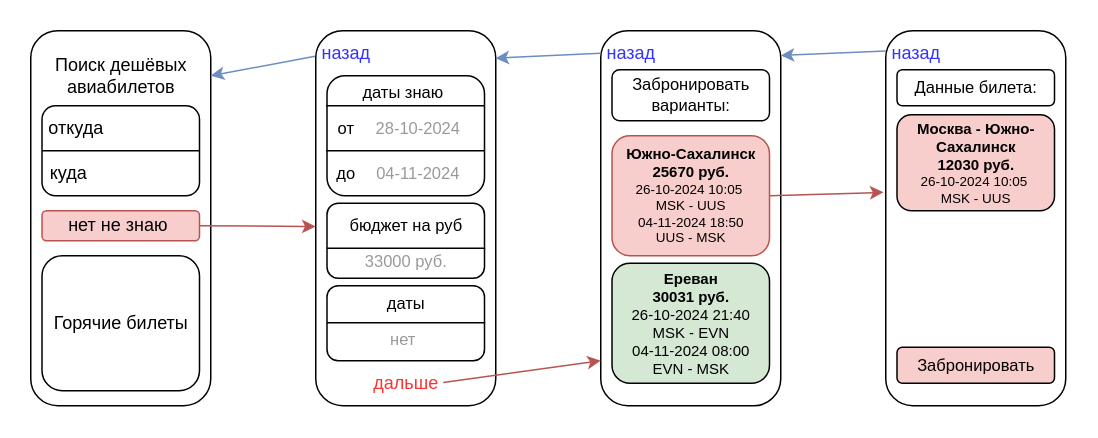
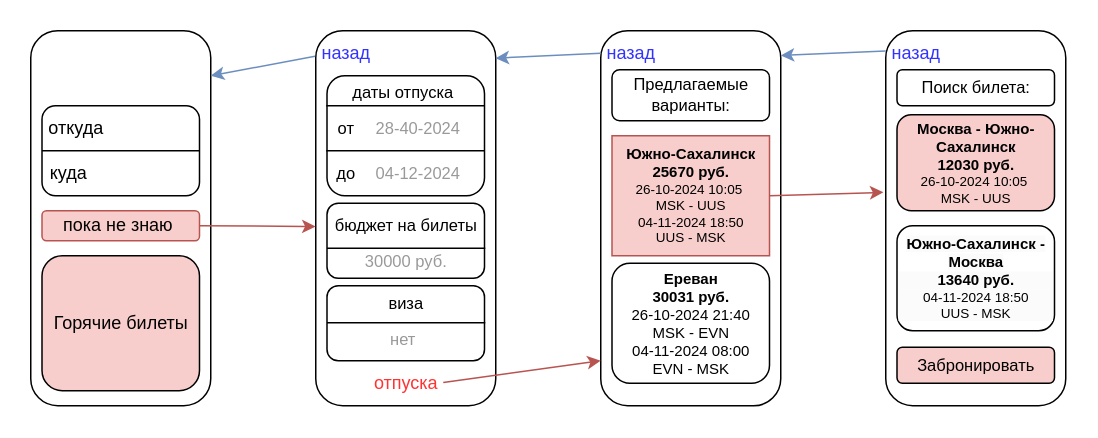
node "Поиск дешёвых авиабилетов": removed
node "Данные билета:": label "Данные билета:" -> "Поиск билета:"
node "даты знаю": label "даты знаю" -> "даты отпуска"
node "Забронировать варианты:": label "Забронировать варианты:" -> "Предлагаемые варианты:"
node "28-10-2024": label "28-10-2024" -> "28-40-2024"
node "04-11-2024": label "04-11-2024" -> "04-12-2024"
node "Южно-Сахалинск 25670 руб. 26-10-2024 10:05 MSK - UUS 04-11-2024 18:50 UUS - MSK": shape rounded rectangle -> rectangle
node "нет не знаю": label "нет не знаю" -> "пока не знаю"
node "бюджет на руб": label "бюджет на руб" -> "бюджет на билеты"
node "33000 руб.": label "33000 руб." -> "30000 руб."
node "Южно-Сахалинск - Москва 13640 руб. 04-11-2024 18:50 UUS - MSK": added
node "даты": label "даты" -> "виза"
node "Горячие билеты": fillcolor #ffffff -> #f8cecc
node "Ереван 30031 руб. 26-10-2024 21:40 MSK - EVN 04-11-2024 08:00 EVN - MSK": fillcolor #d5e8d4 -> #ffffff
node "дальше": label "дальше" -> "отпуска"
